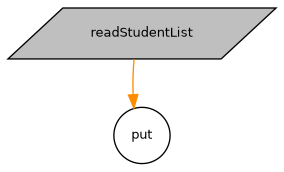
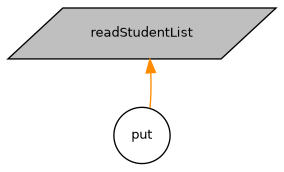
edge "readStudentList" -> "put": reversed
